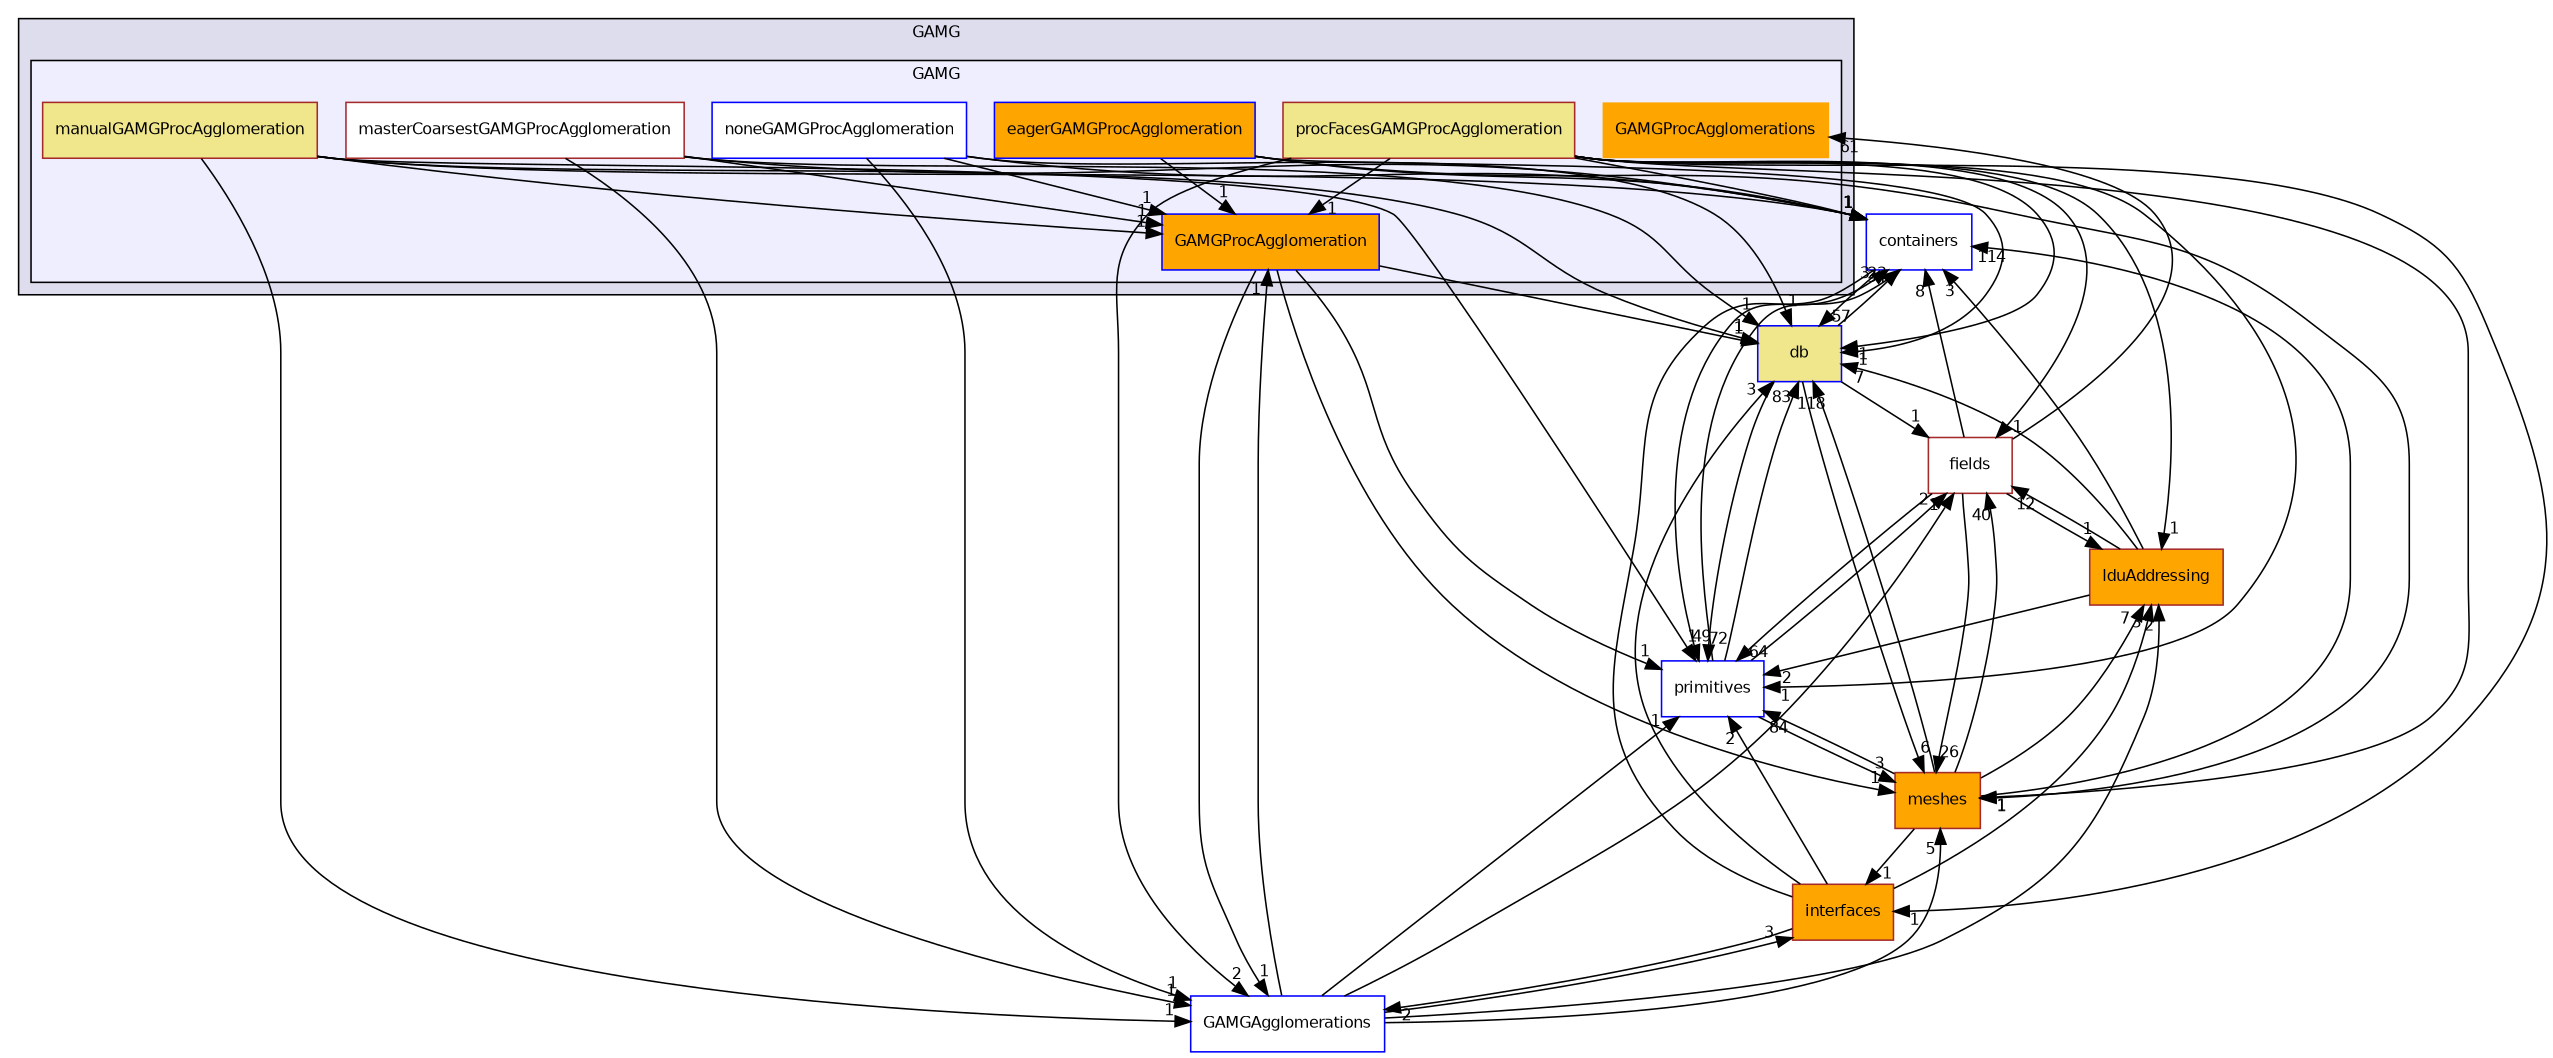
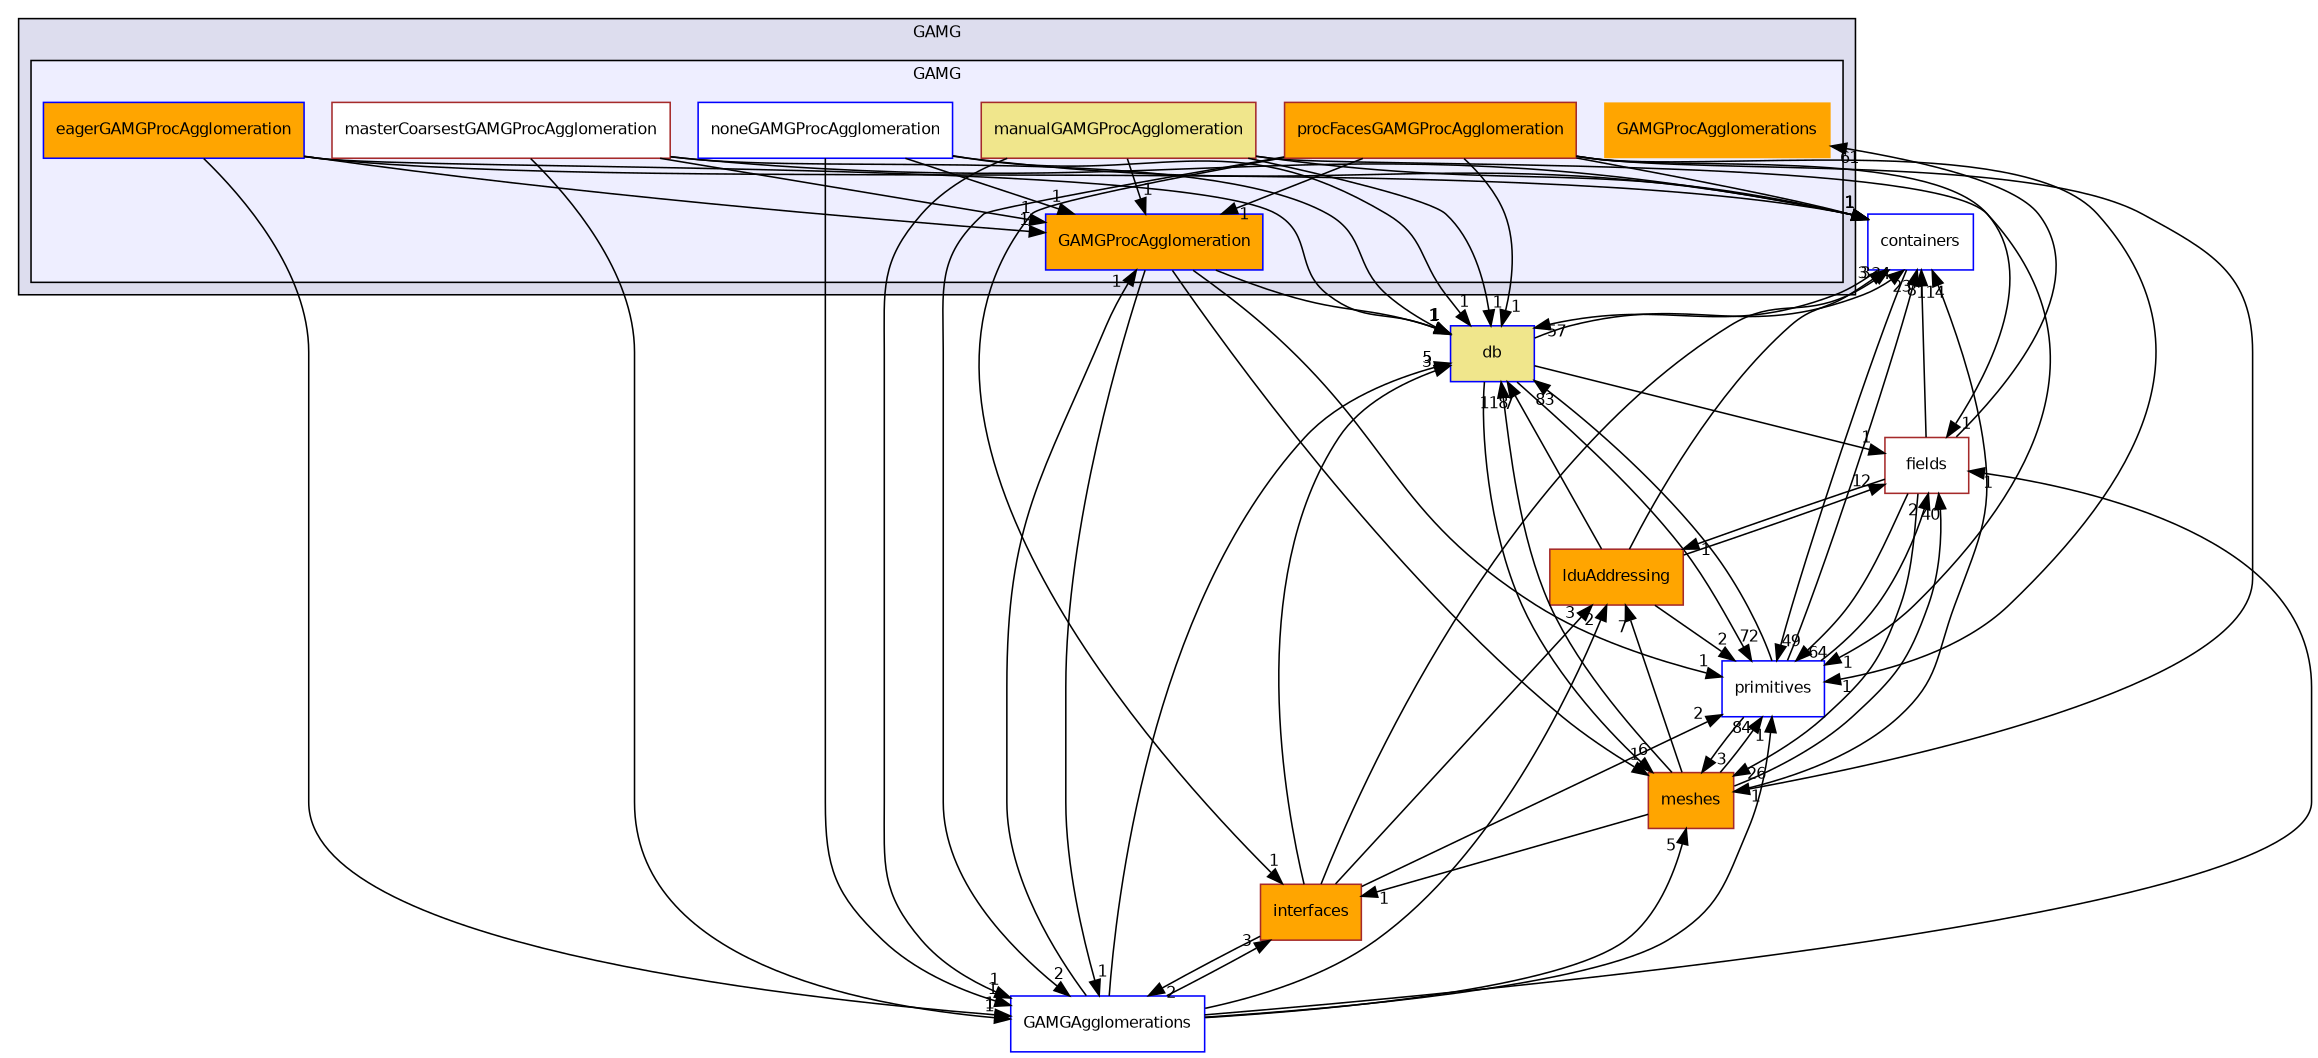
node "procFacesGAMGProcAgglomeration": fillcolor khaki -> orange
edge "procFacesGAMGProcAgglomeration" -> "lduAddressing": removed
edge "eagerGAMGProcAgglomeration" -> "meshes": now "eagerGAMGProcAgglomeration" -> "GAMGAgglomerations"
edge "GAMGAgglomerations" -> "db": added
